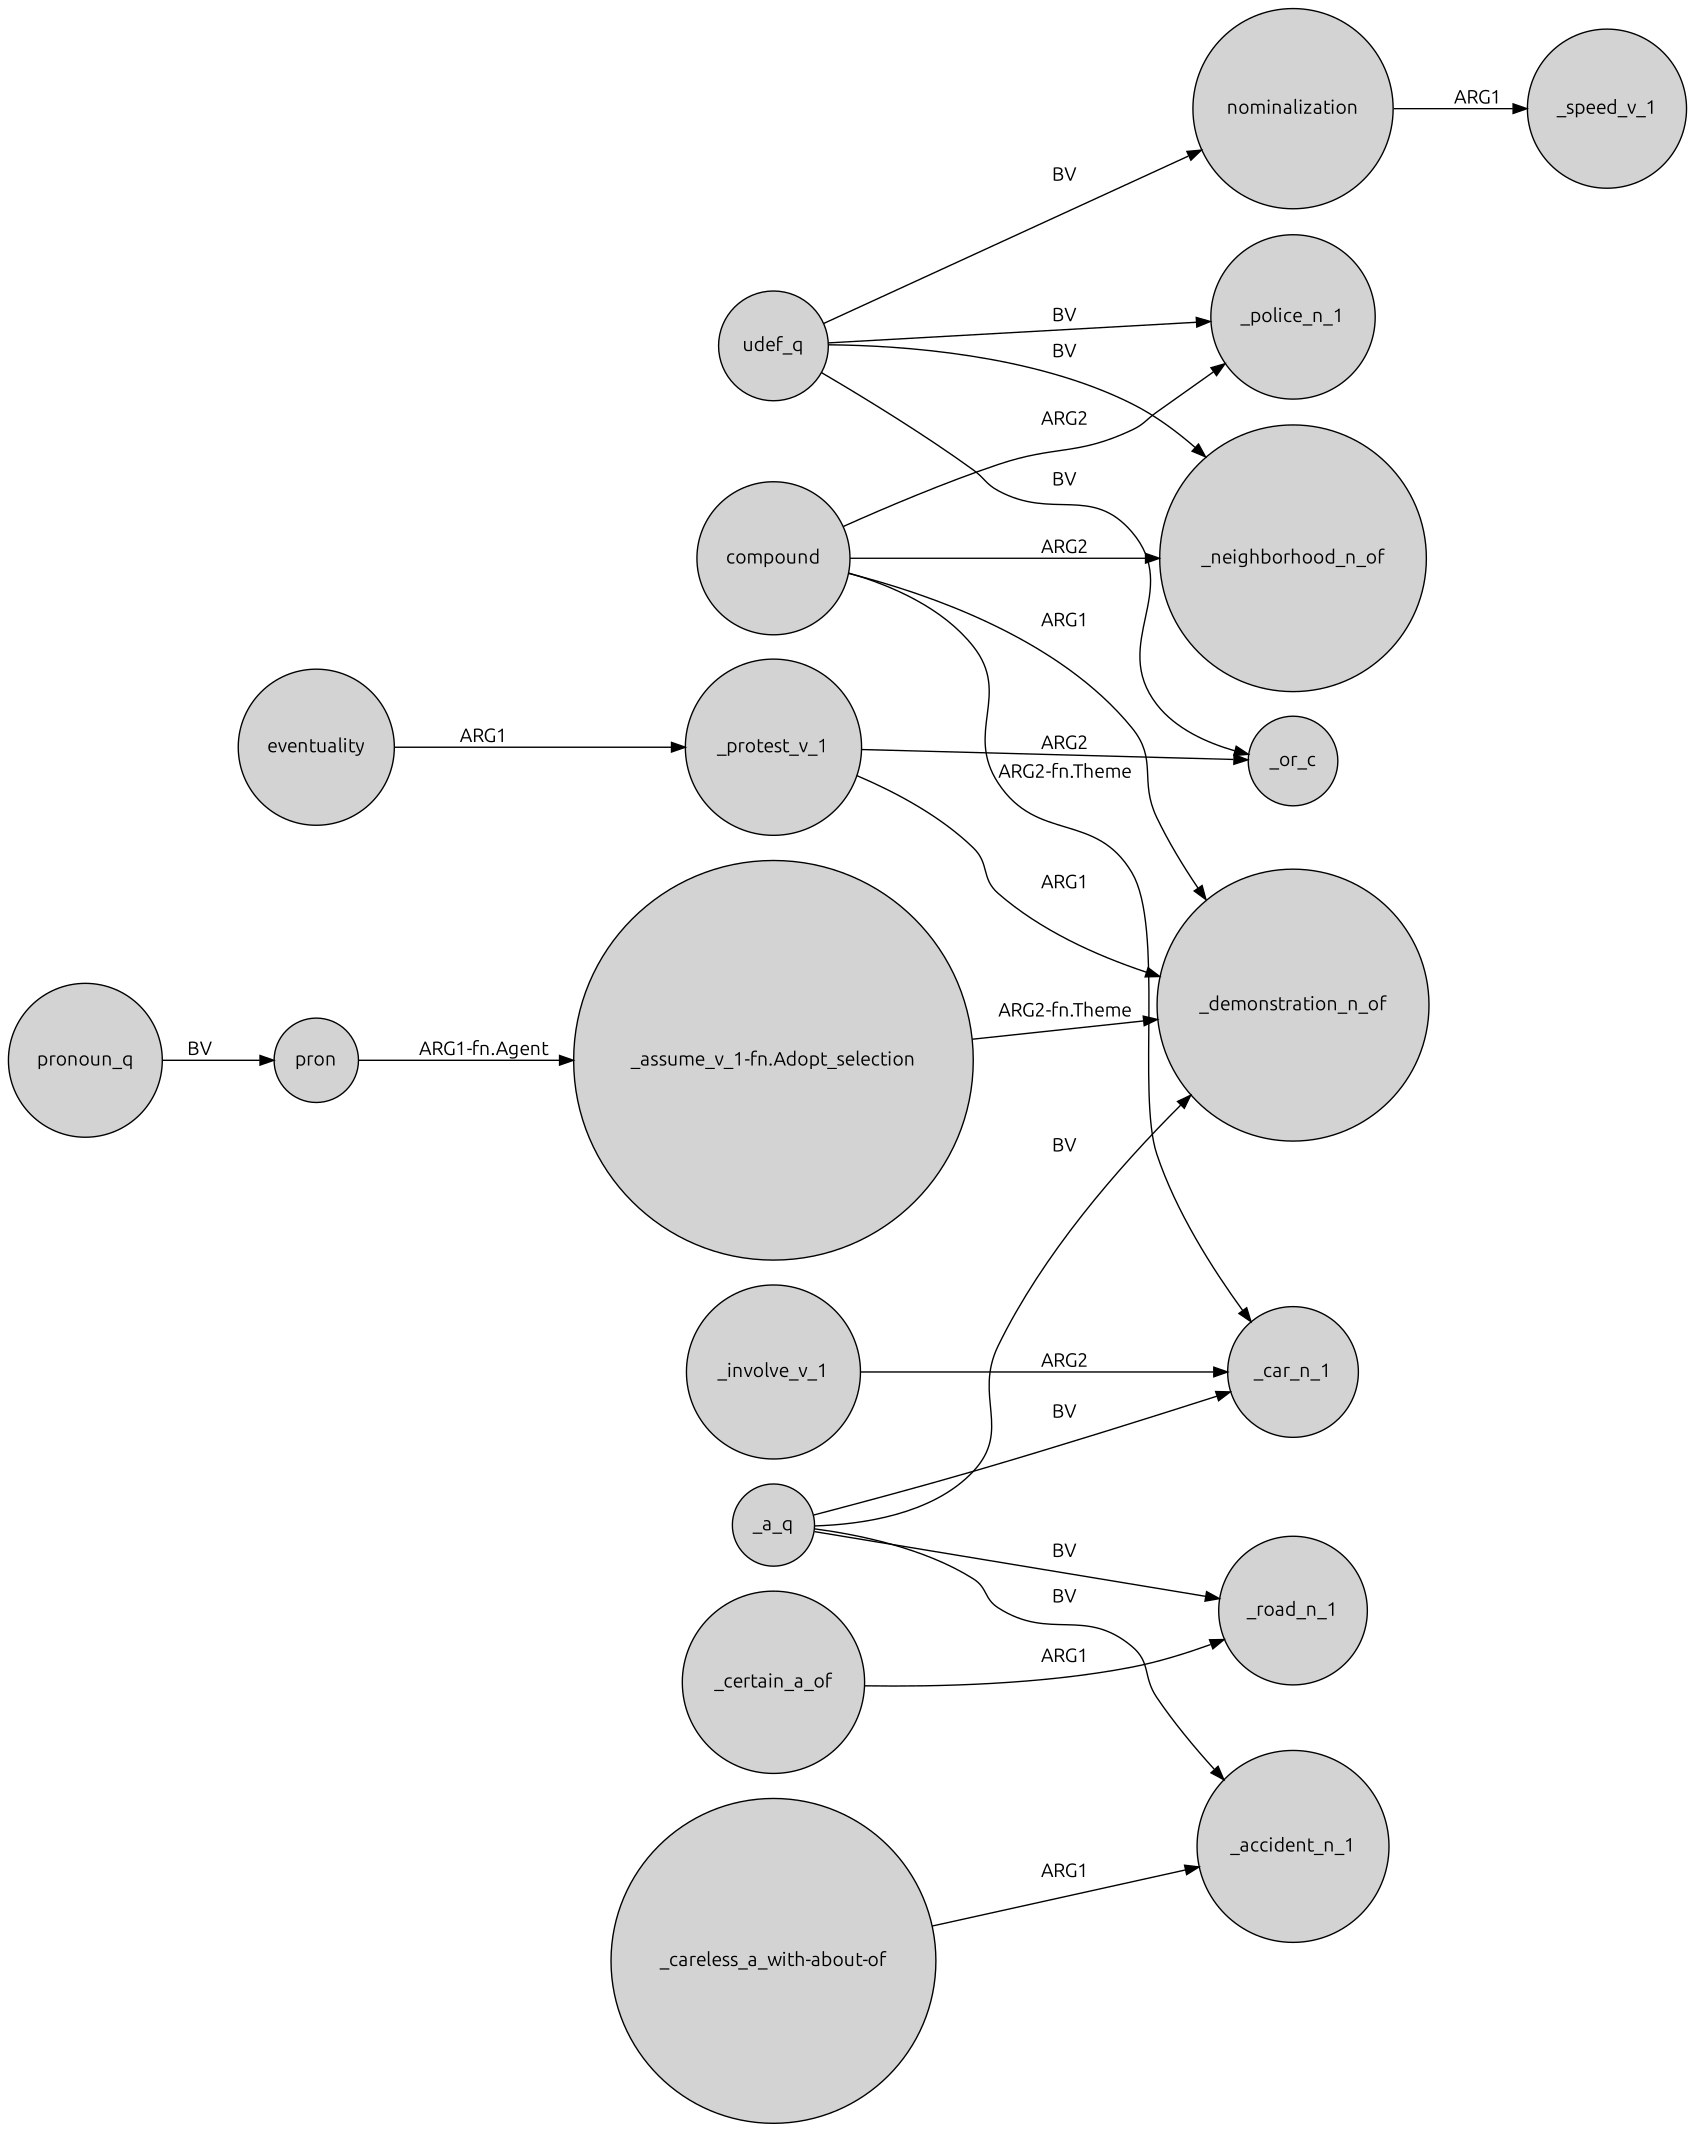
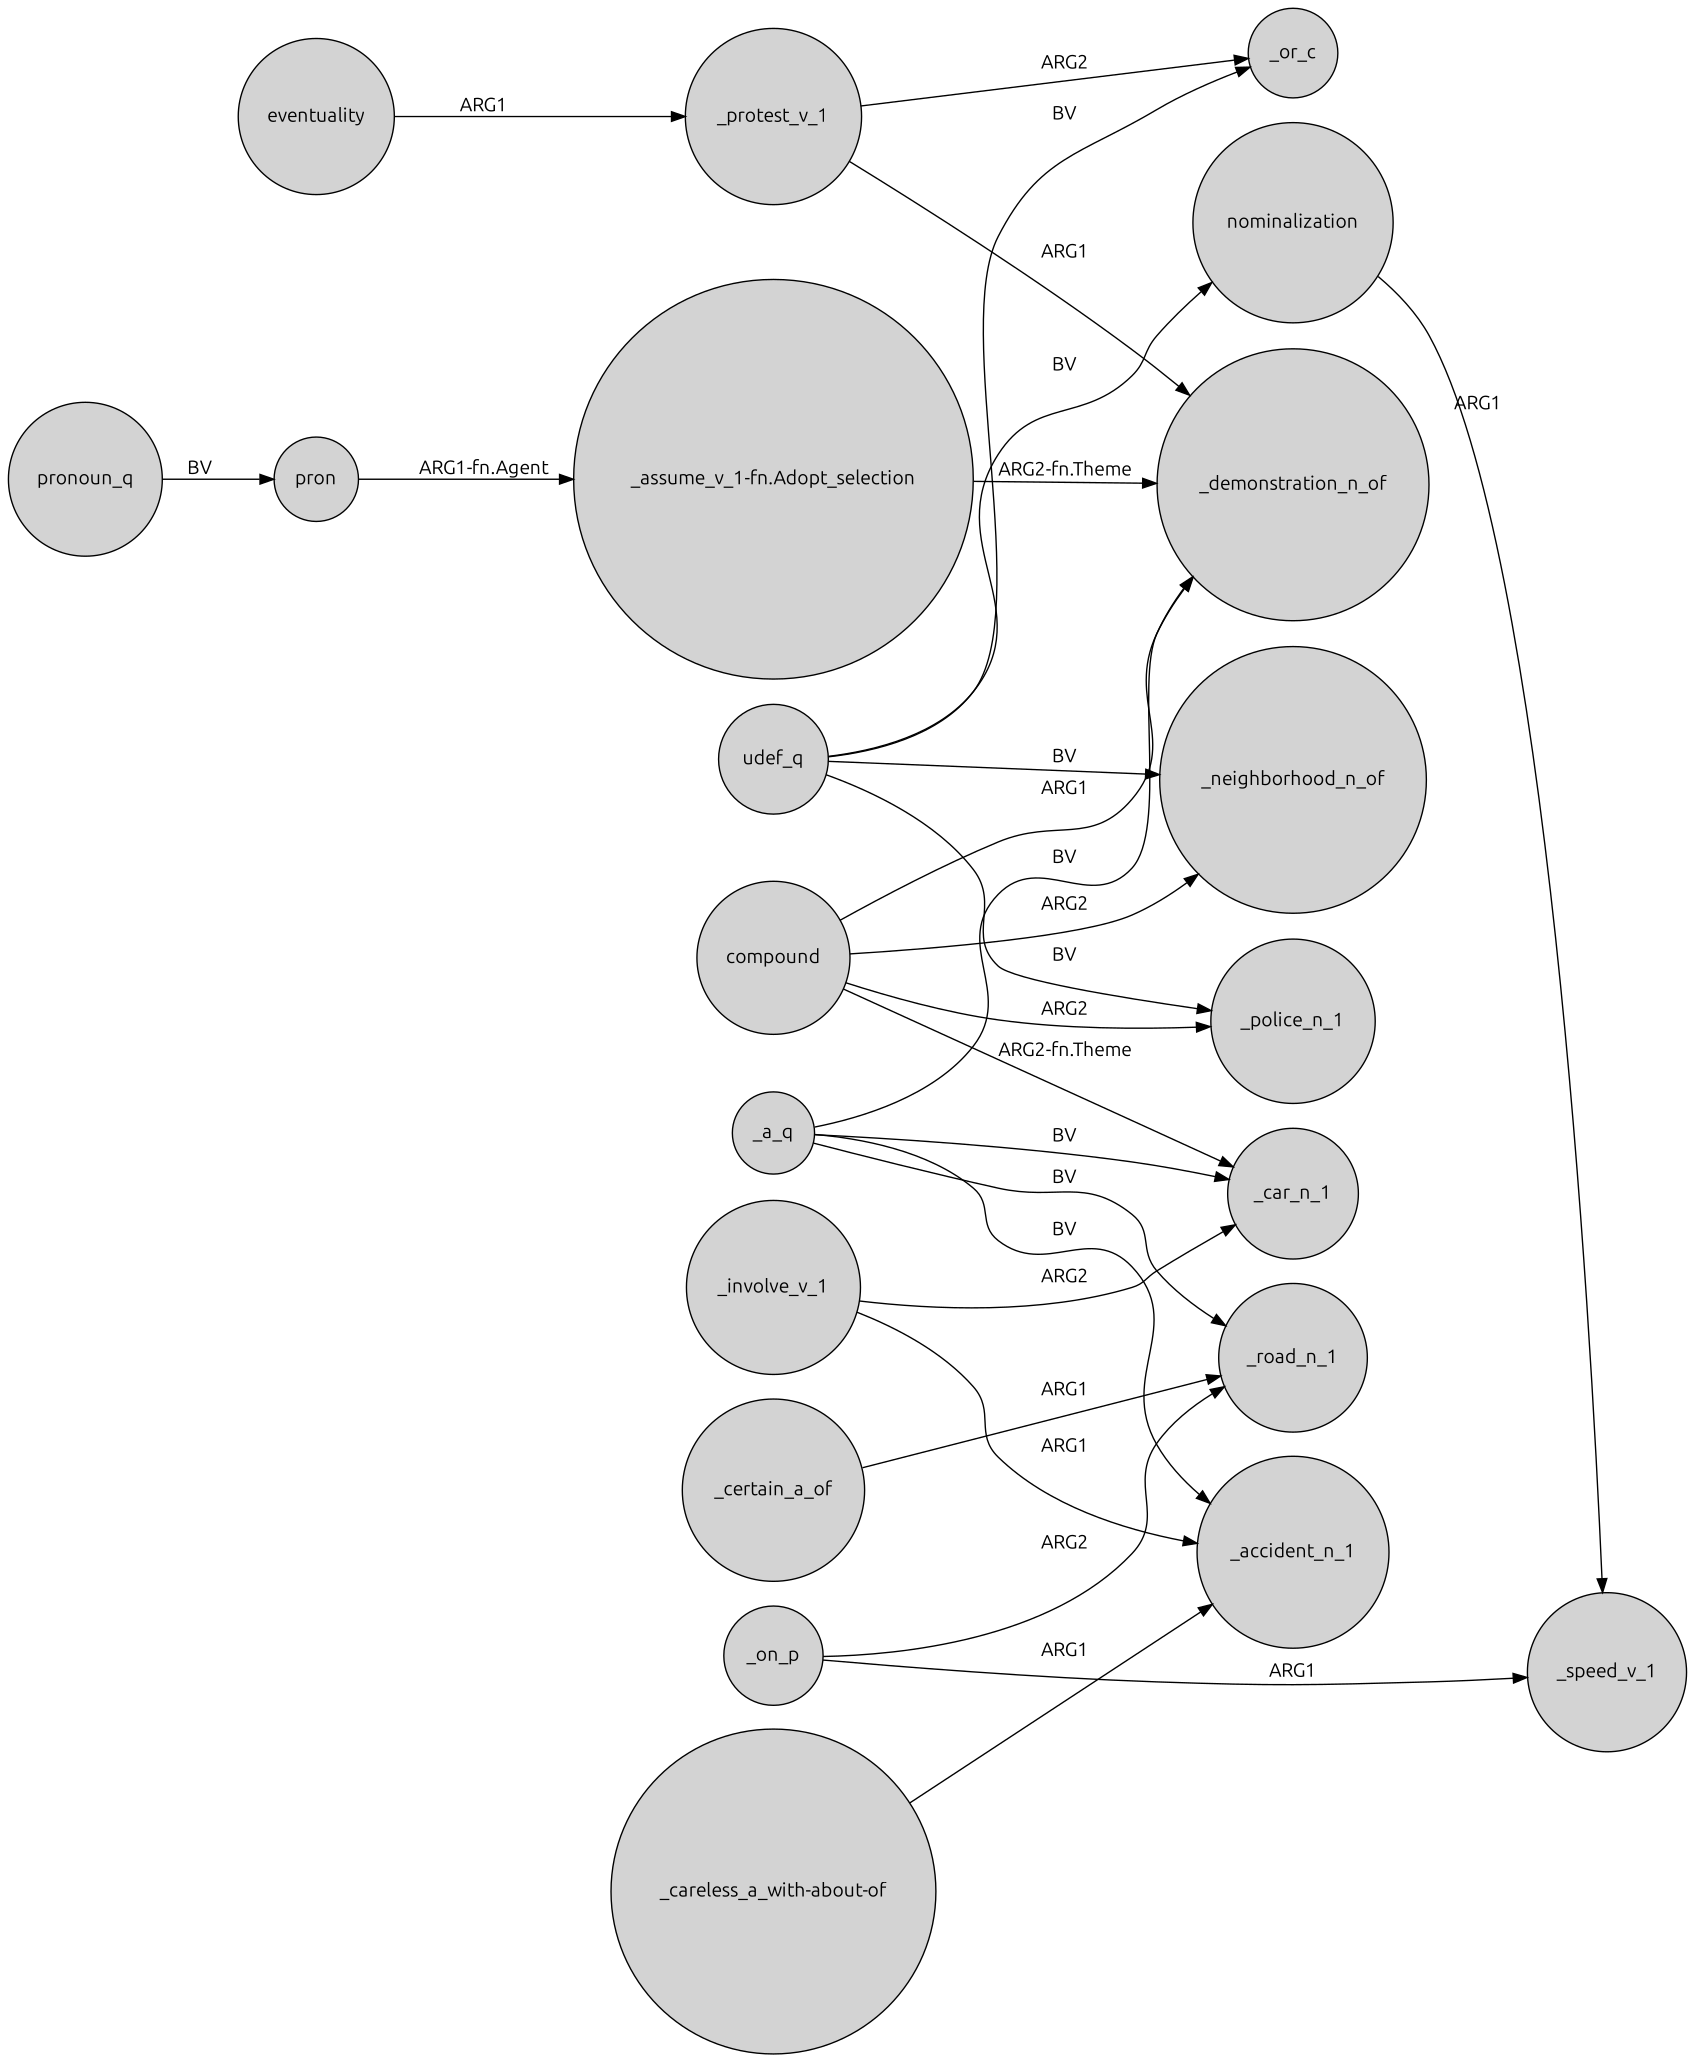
edge "_involve_v_1" -> "_accident_n_1": added, label "ARG1"
node "_on_p": added
